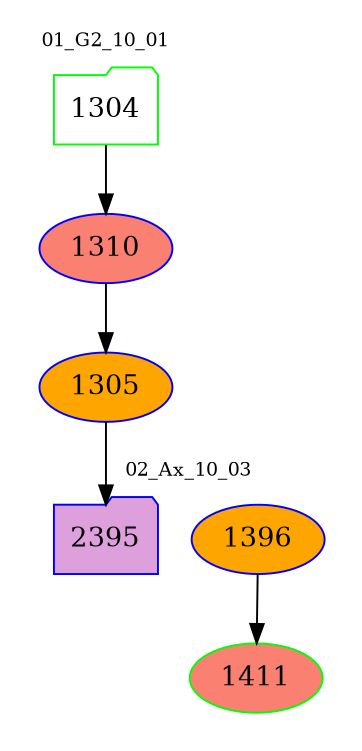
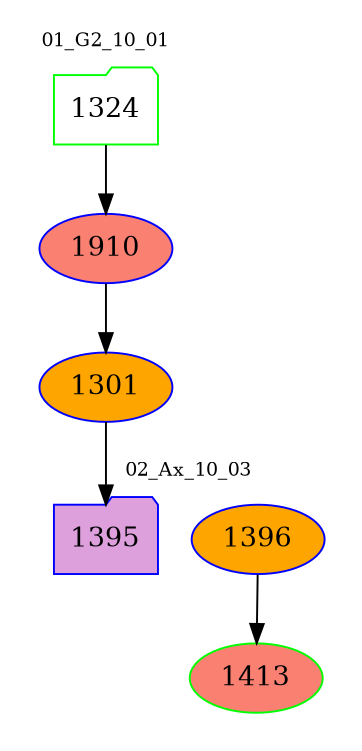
node "1304": label "1304" -> "1324"
node "1310": label "1310" -> "1910"
node "1305": label "1305" -> "1301"
node "2395": label "2395" -> "1395"
node "1411": label "1411" -> "1413"
